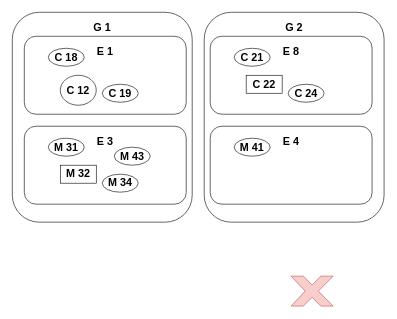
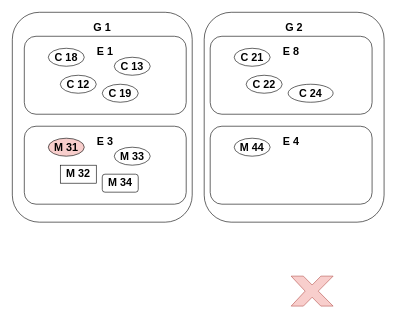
node "C 13": added
node "C 22": shape rectangle -> ellipse
node "C 12": size 36x30 -> 36x18
node "C 24": size 36x18 -> 45x18
node "M 31": fillcolor #ffffff -> #f8cecc
node "M 41": label "M 41" -> "M 44"
node "M 43": label "M 43" -> "M 33"
node "M 34": shape ellipse -> rounded rectangle
